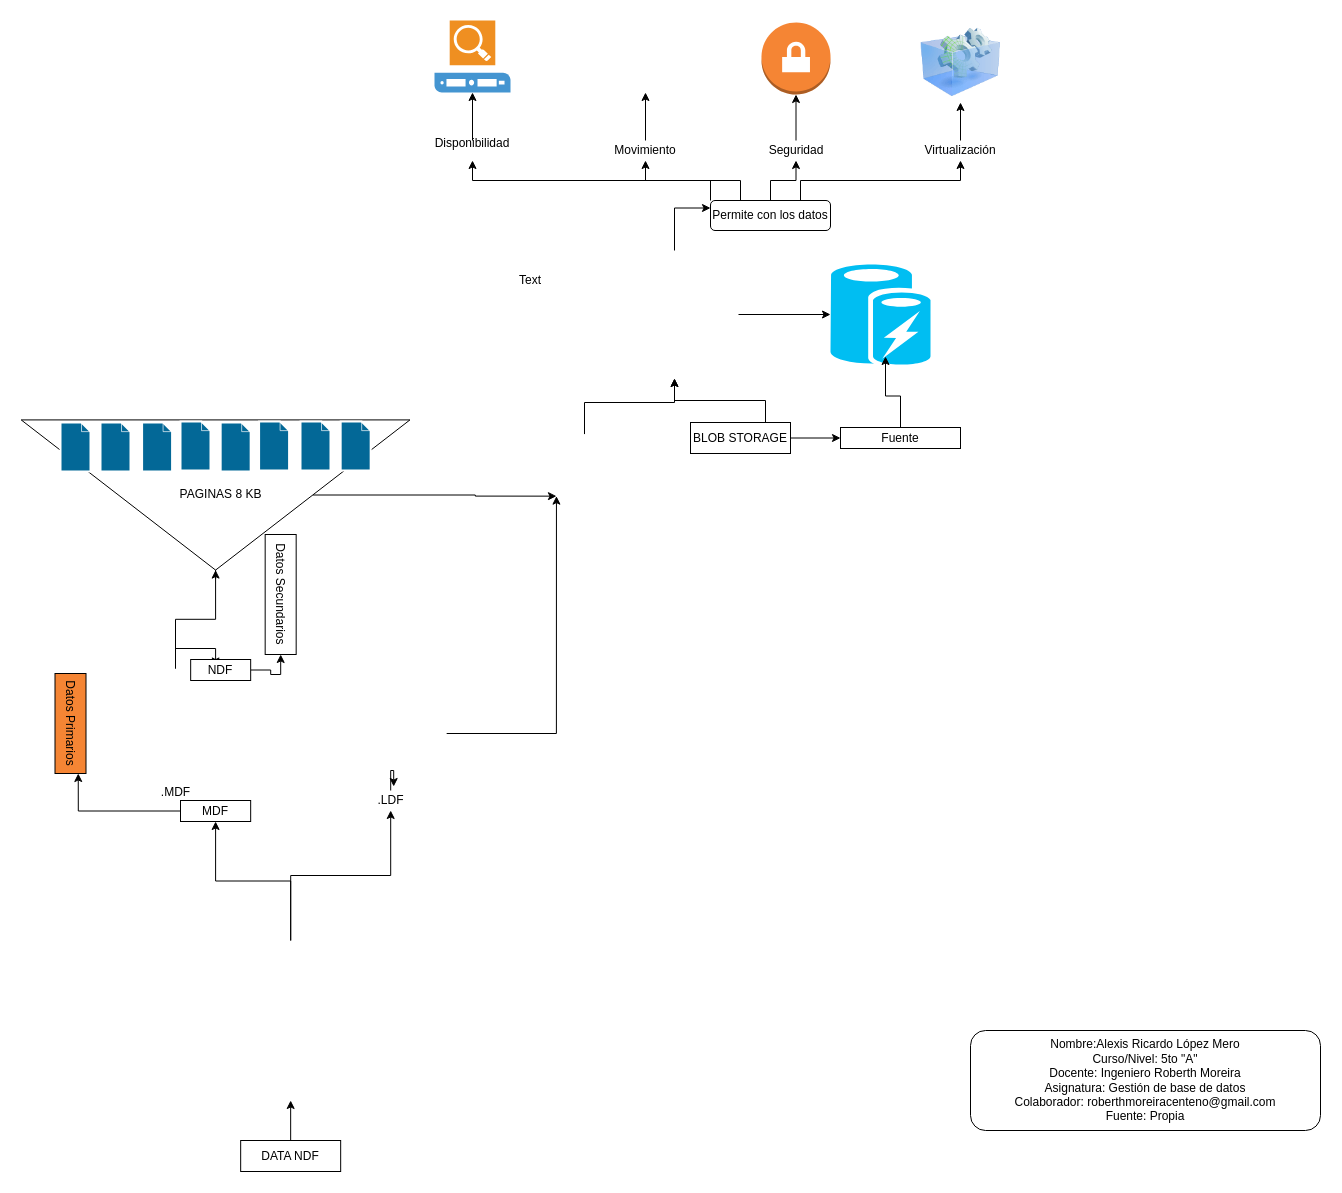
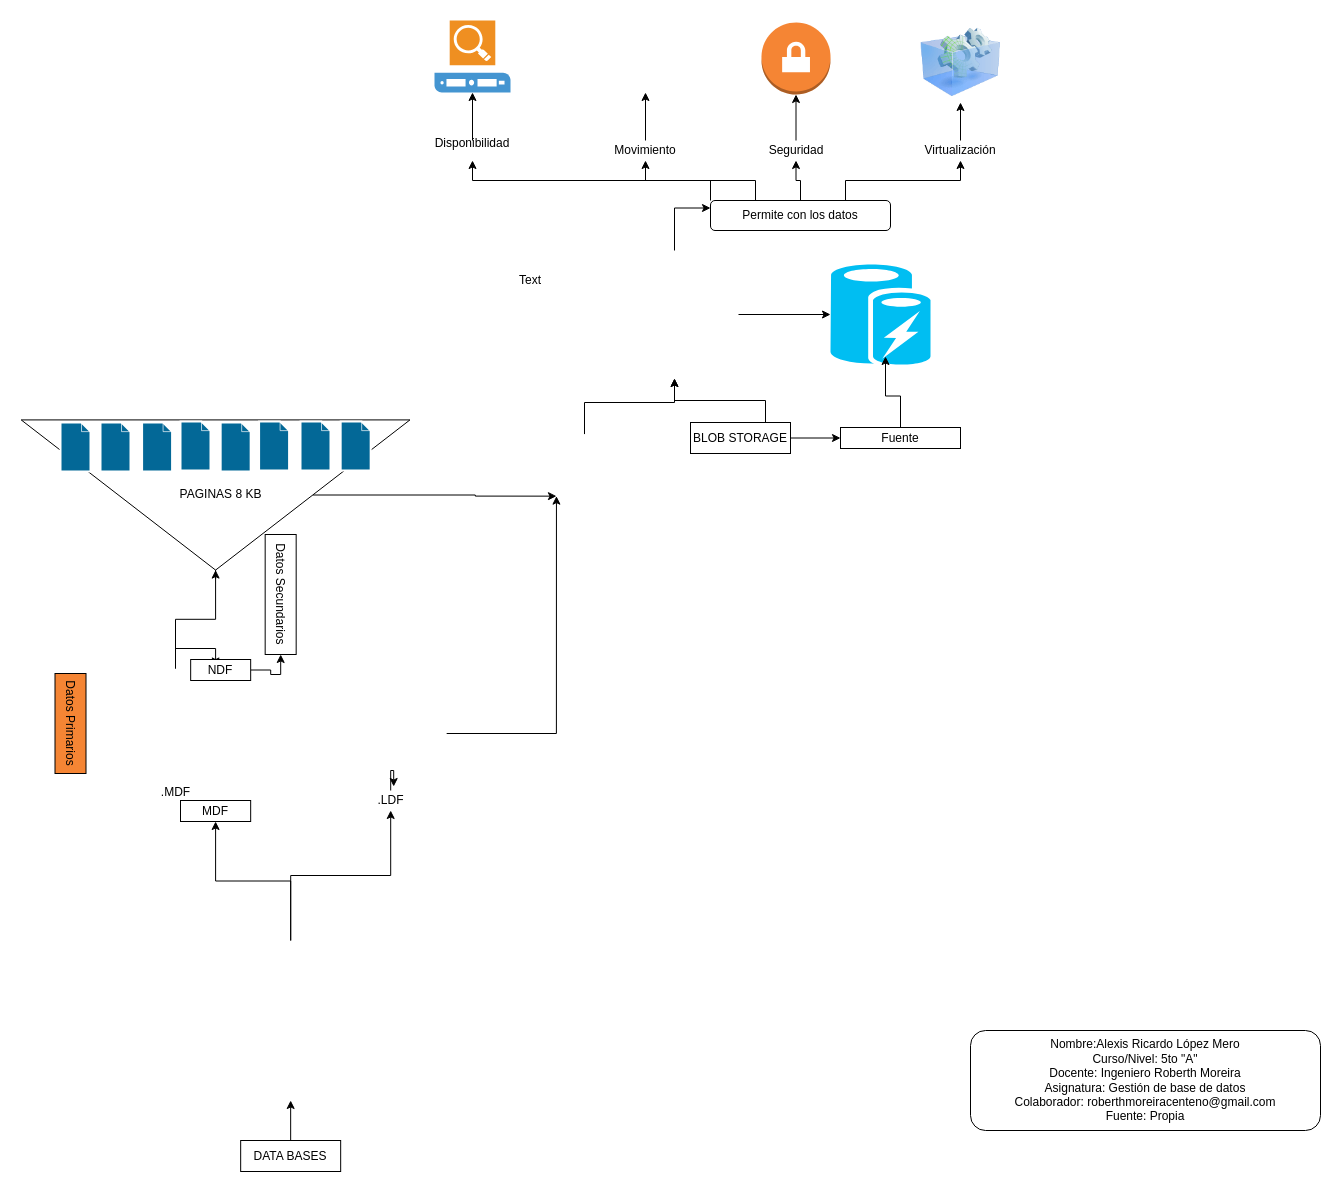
node "Permite con los datos": size 120x30 -> 180x30
edge "MDF" -> "Datos Primarios": removed
node "DATA NDF": label "DATA NDF" -> "DATA BASES"
